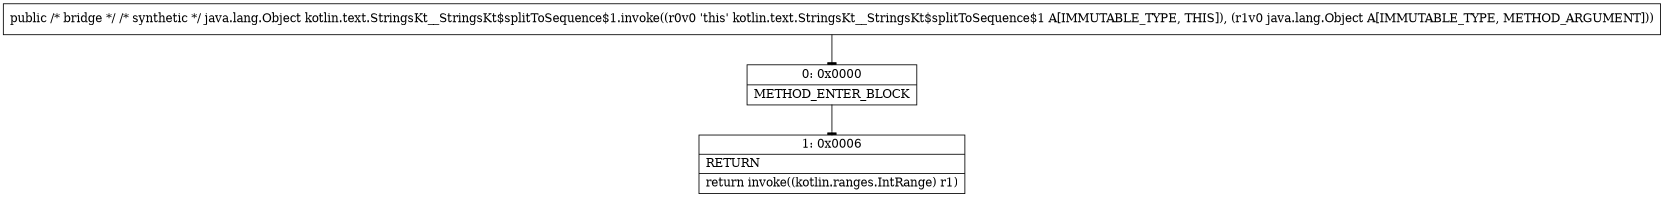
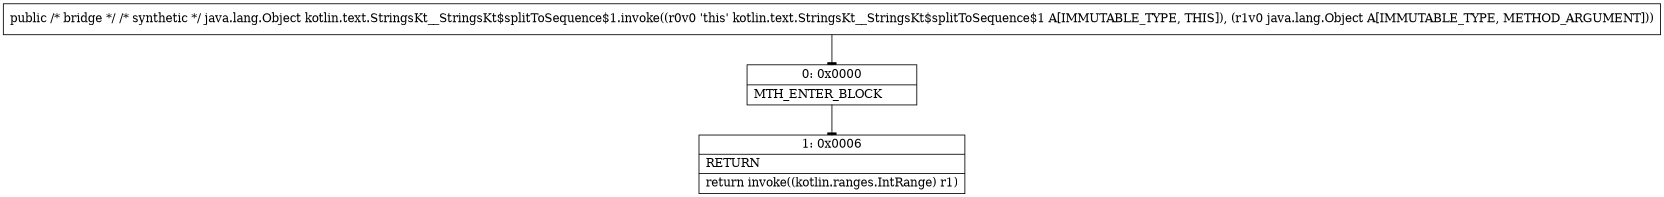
node "0: 0x0000": text "METHOD_ENTER_BLOCK" -> "MTH_ENTER_BLOCK"
